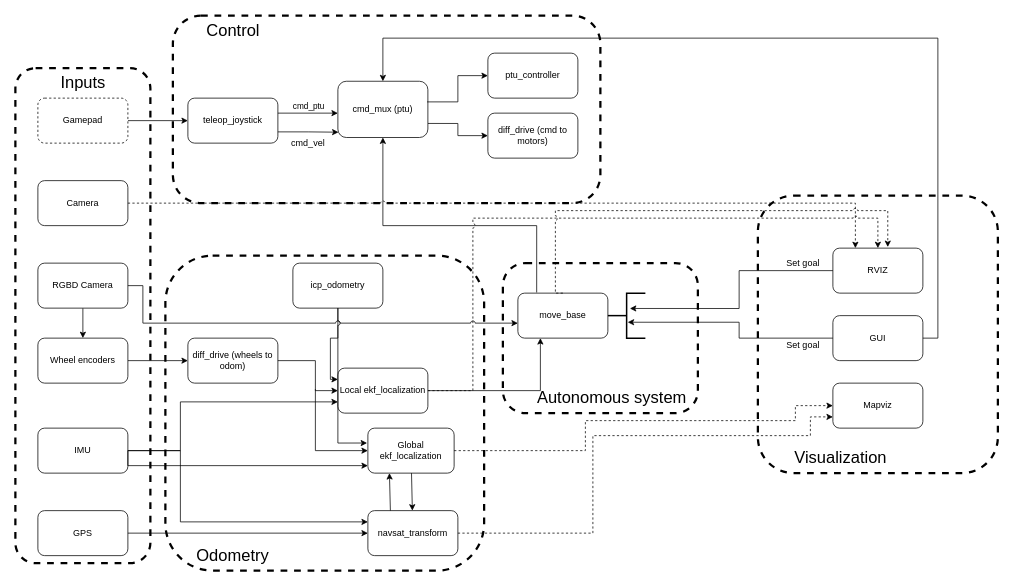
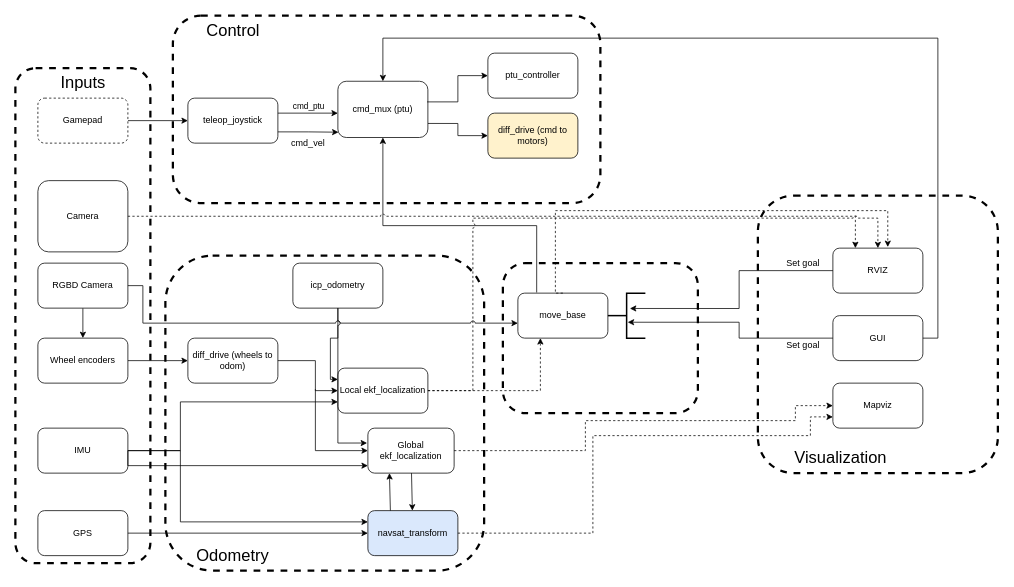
node "diff_drive (cmd to motors)": fillcolor #ffffff -> #fff2cc
node "Camera": size 90x45 -> 90x71
edge "Local ekf_localization" -> "move_base": style solid -> dashed
node "Autonomous system": removed
node "navsat_transform": fillcolor #ffffff -> #dae8fc
